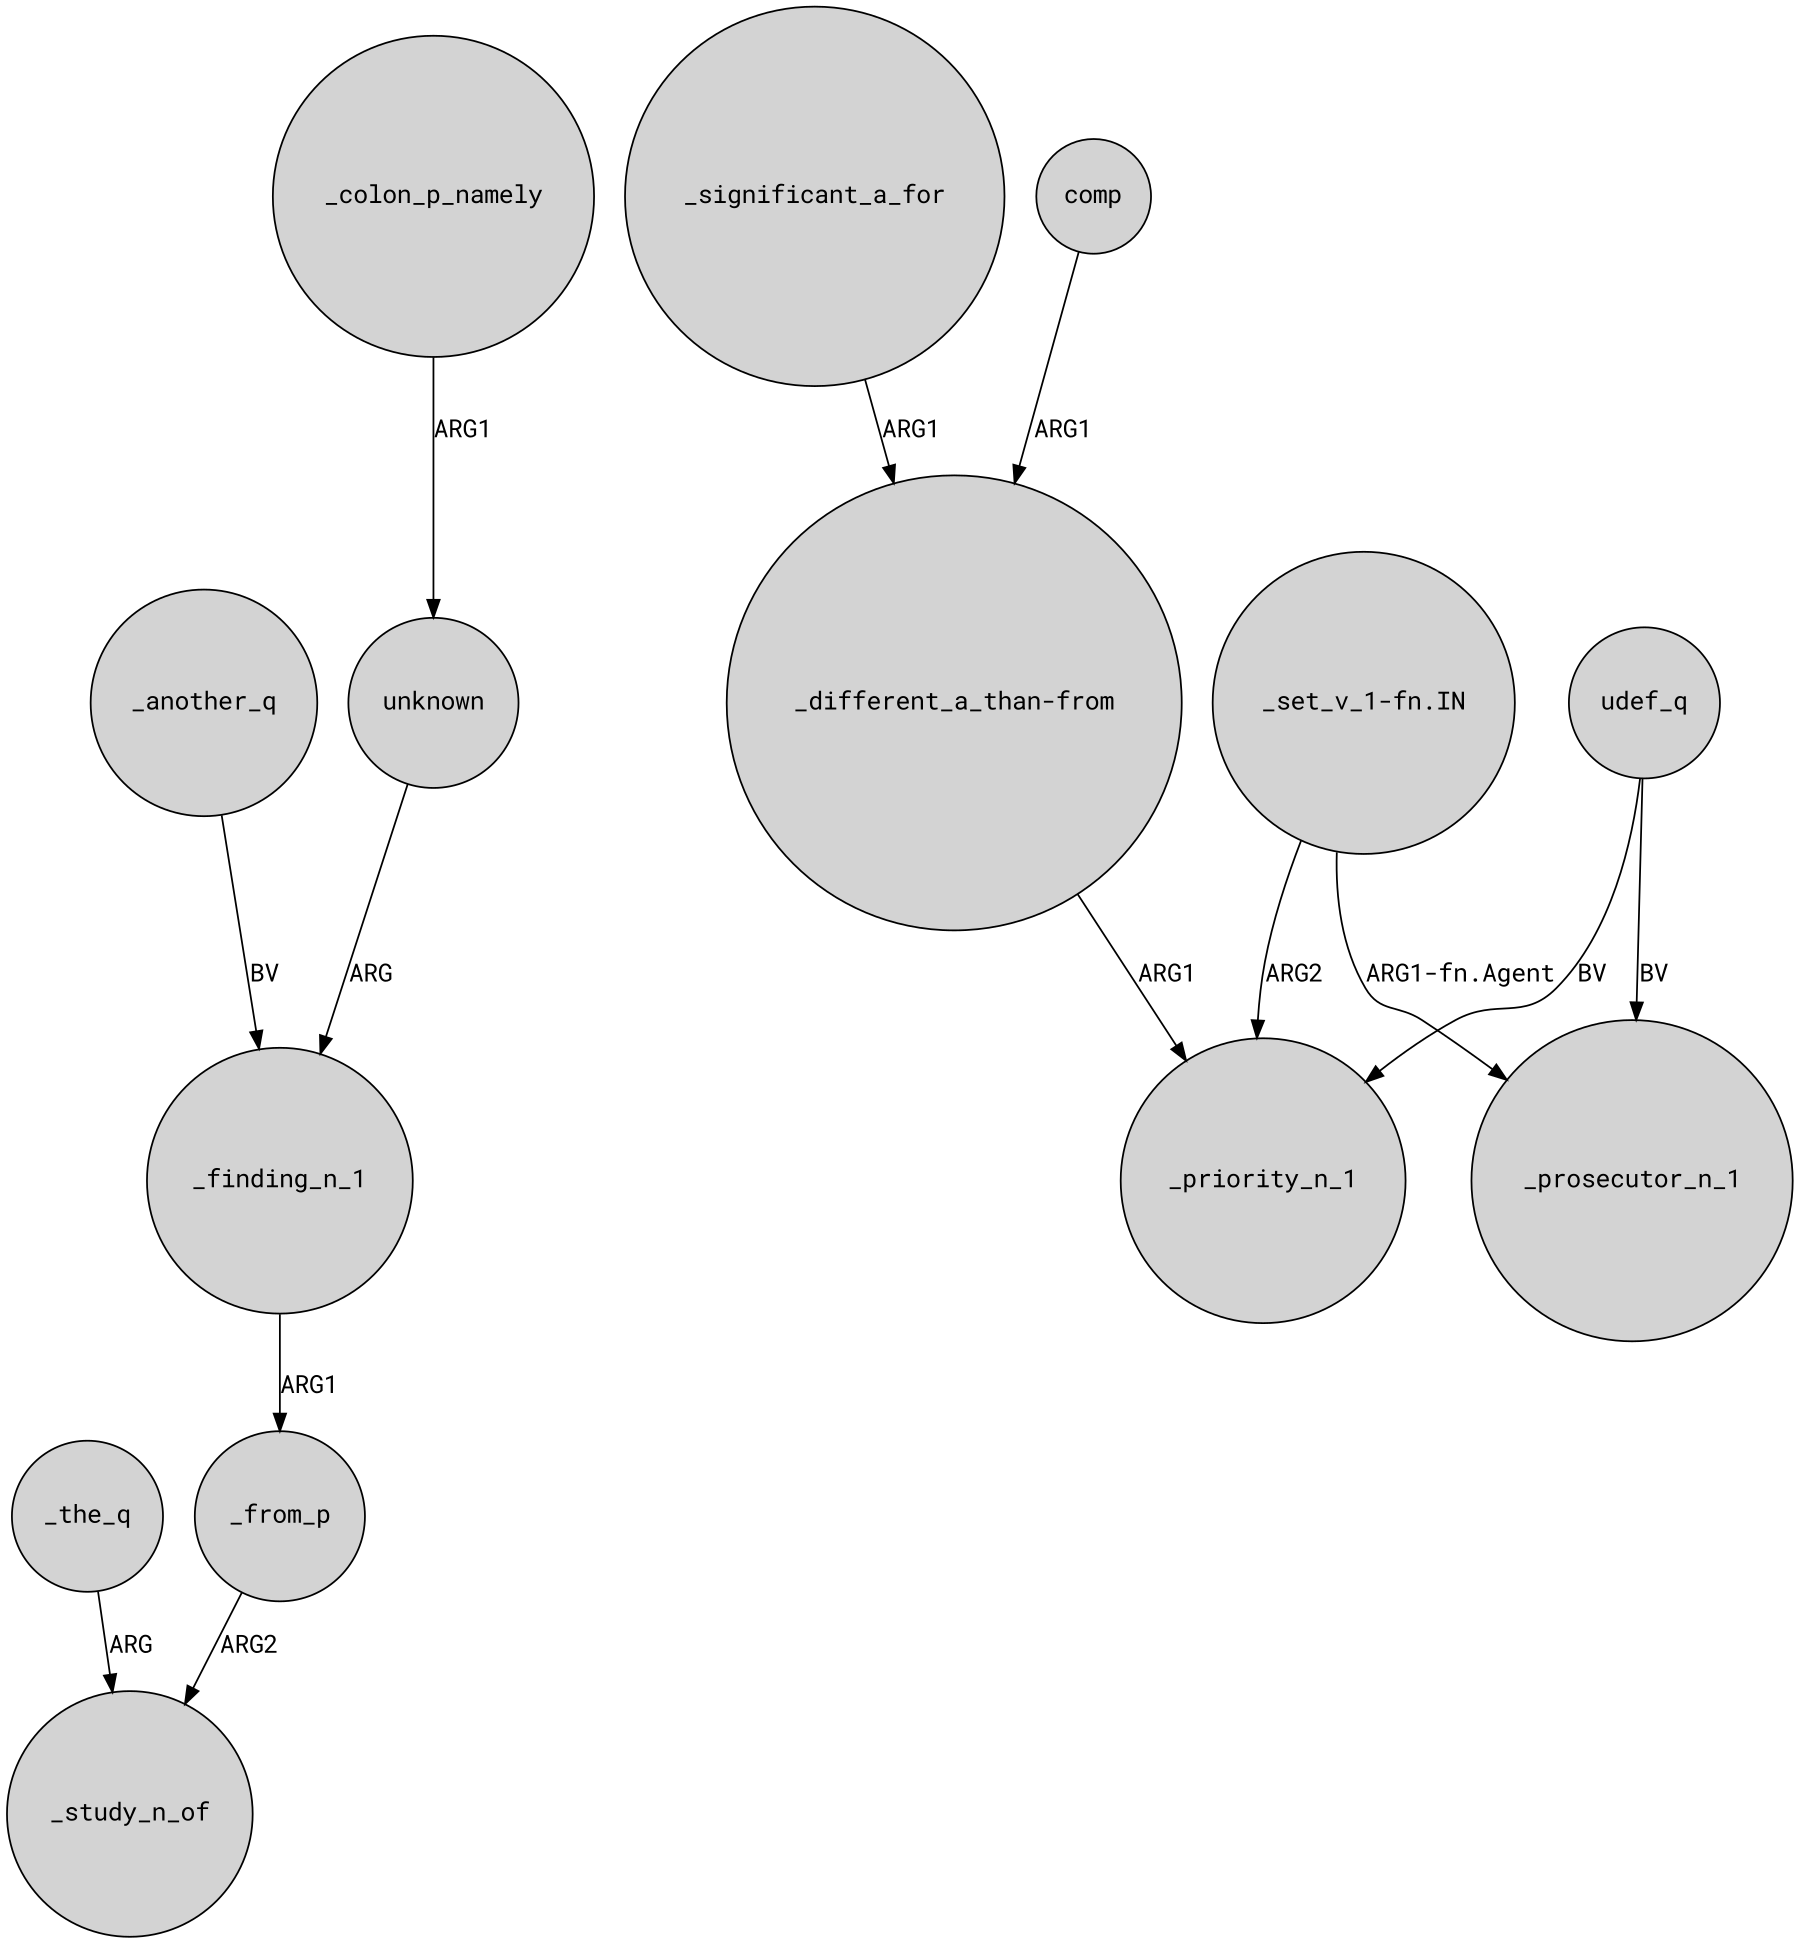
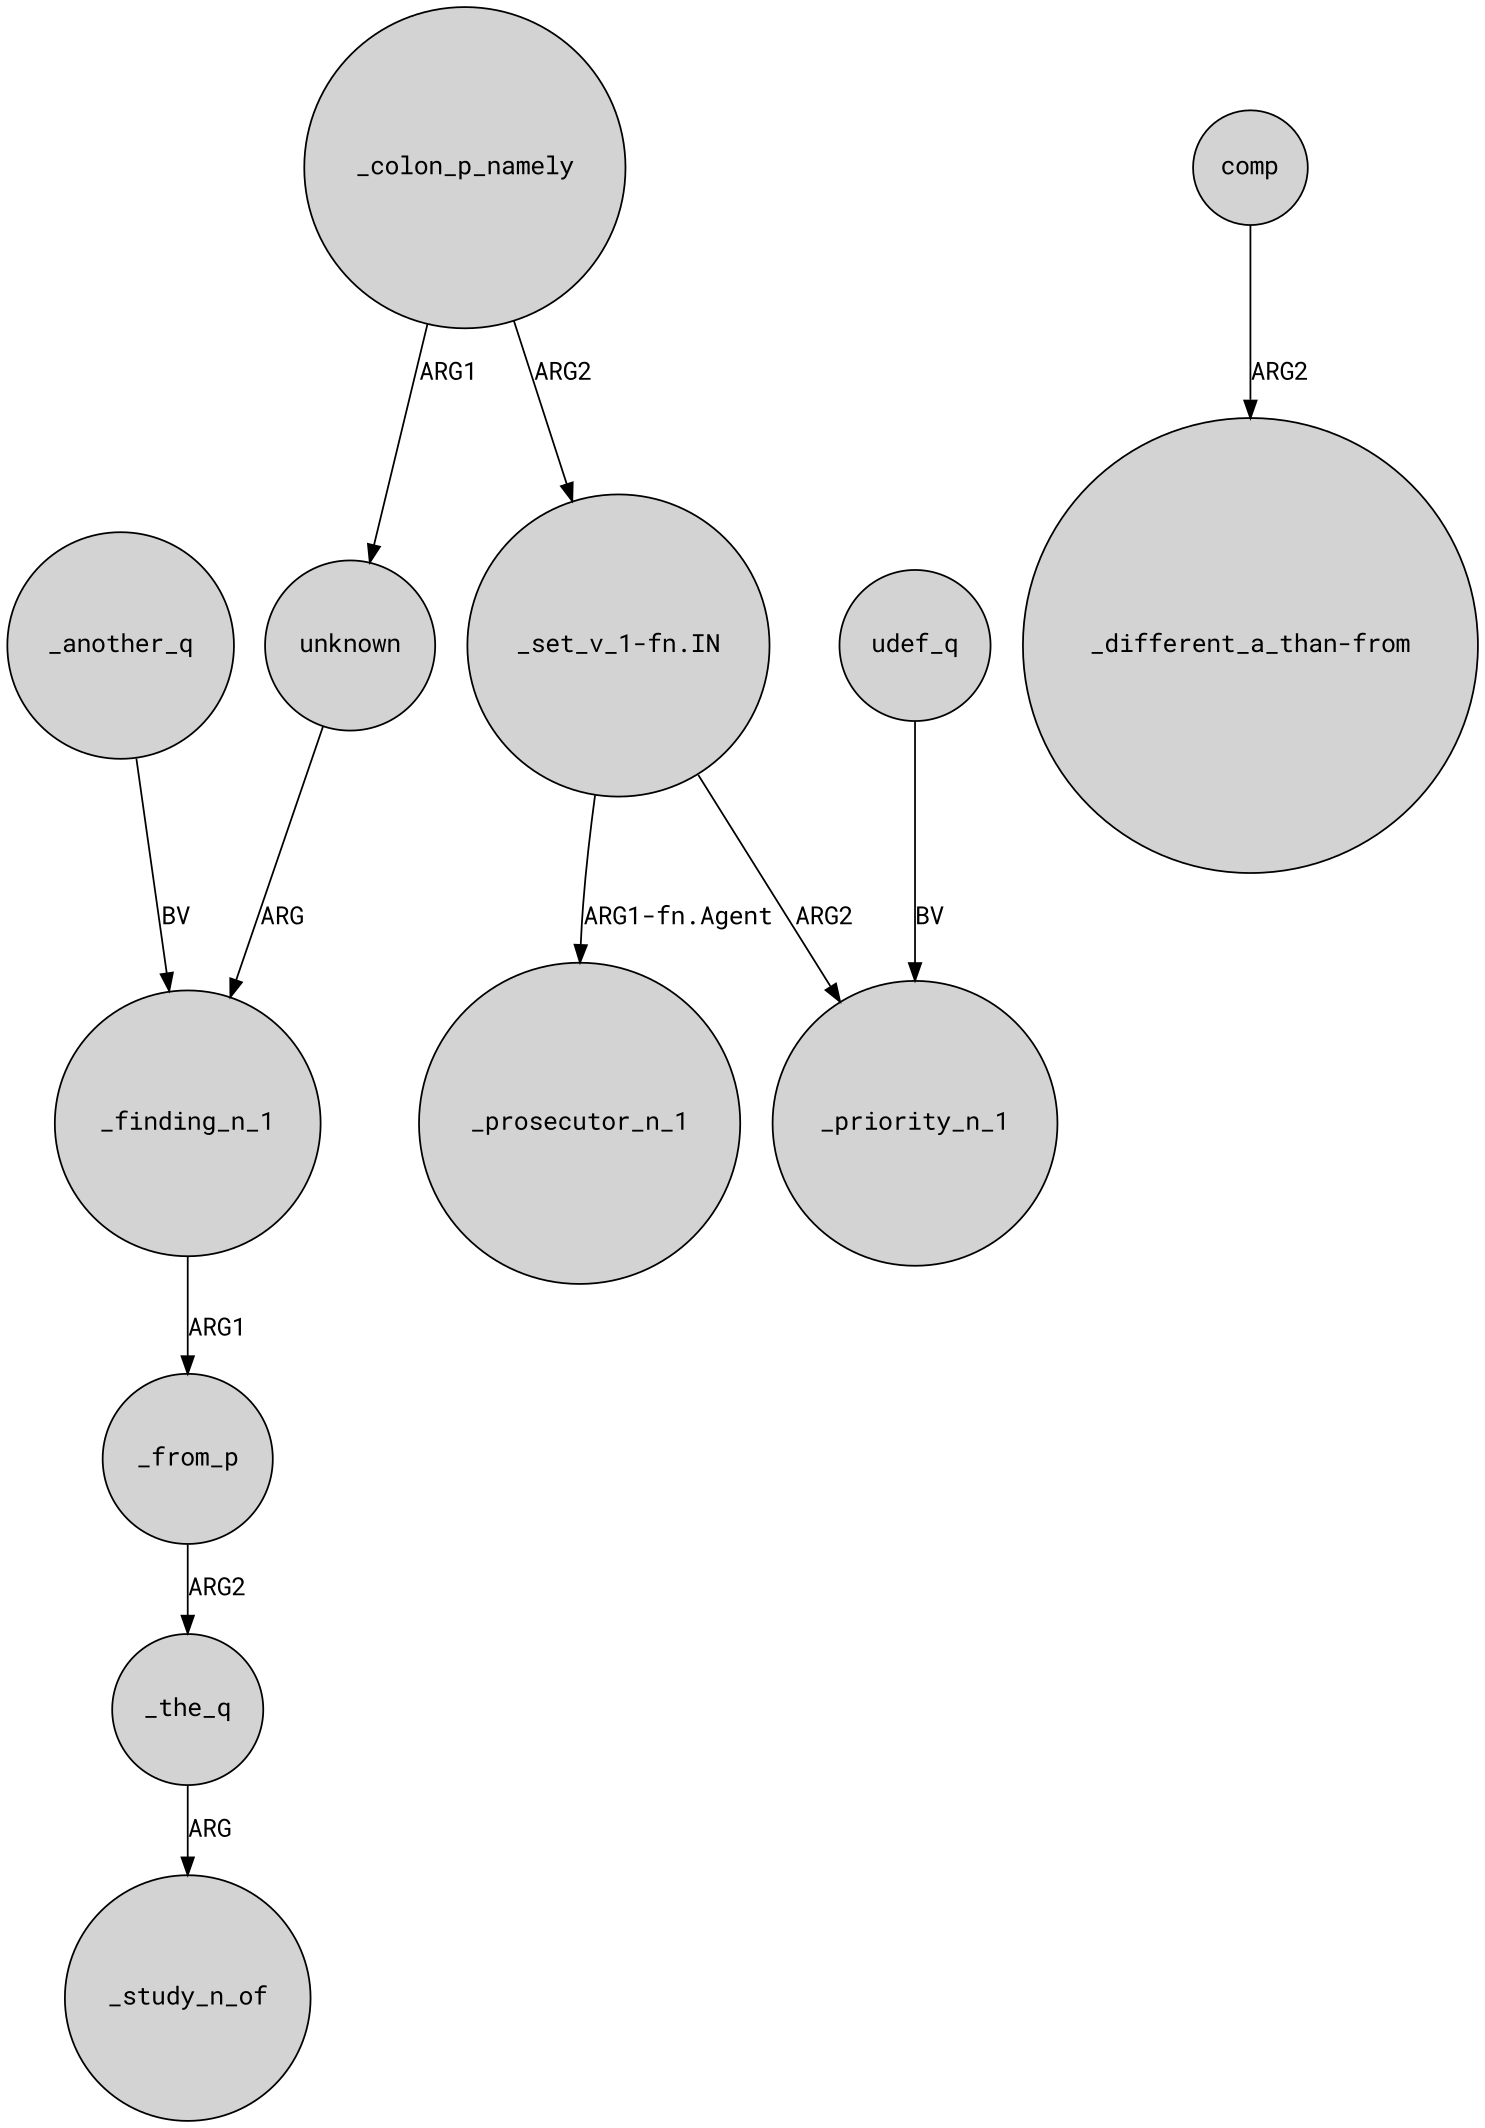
node "_significant_a_for": removed
edge "_colon_p_namely" -> "_set_v_1-fn.IN": added, label "ARG2"
edge "comp" -> "_different_a_than-from": label "ARG1" -> "ARG2"
edge "udef_q" -> "_prosecutor_n_1": removed, label "BV"
edge "_different_a_than-from" -> "_priority_n_1": removed, label "ARG1"
edge "_from_p" -> "_study_n_of": now "_from_p" -> "_the_q"
